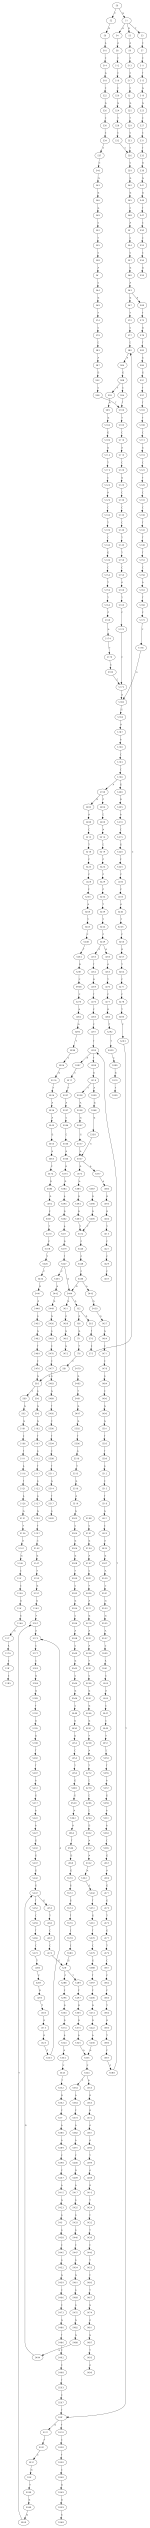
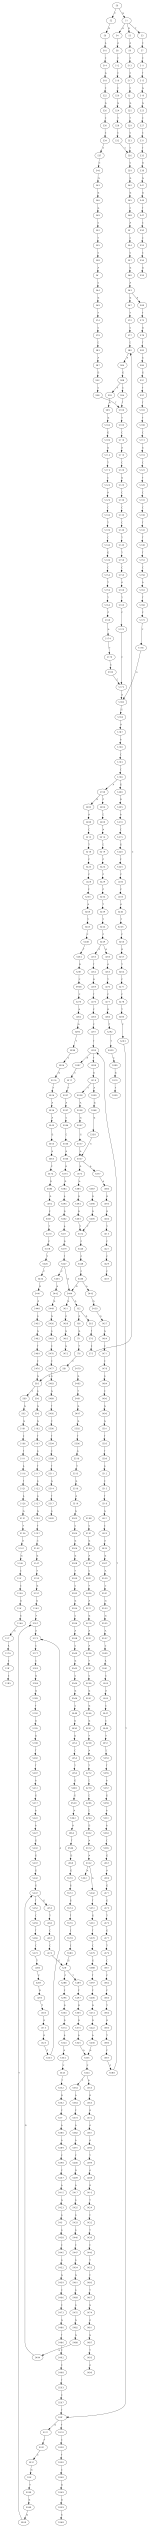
edge "S332" -> "S342": now "S322" -> "S342"
